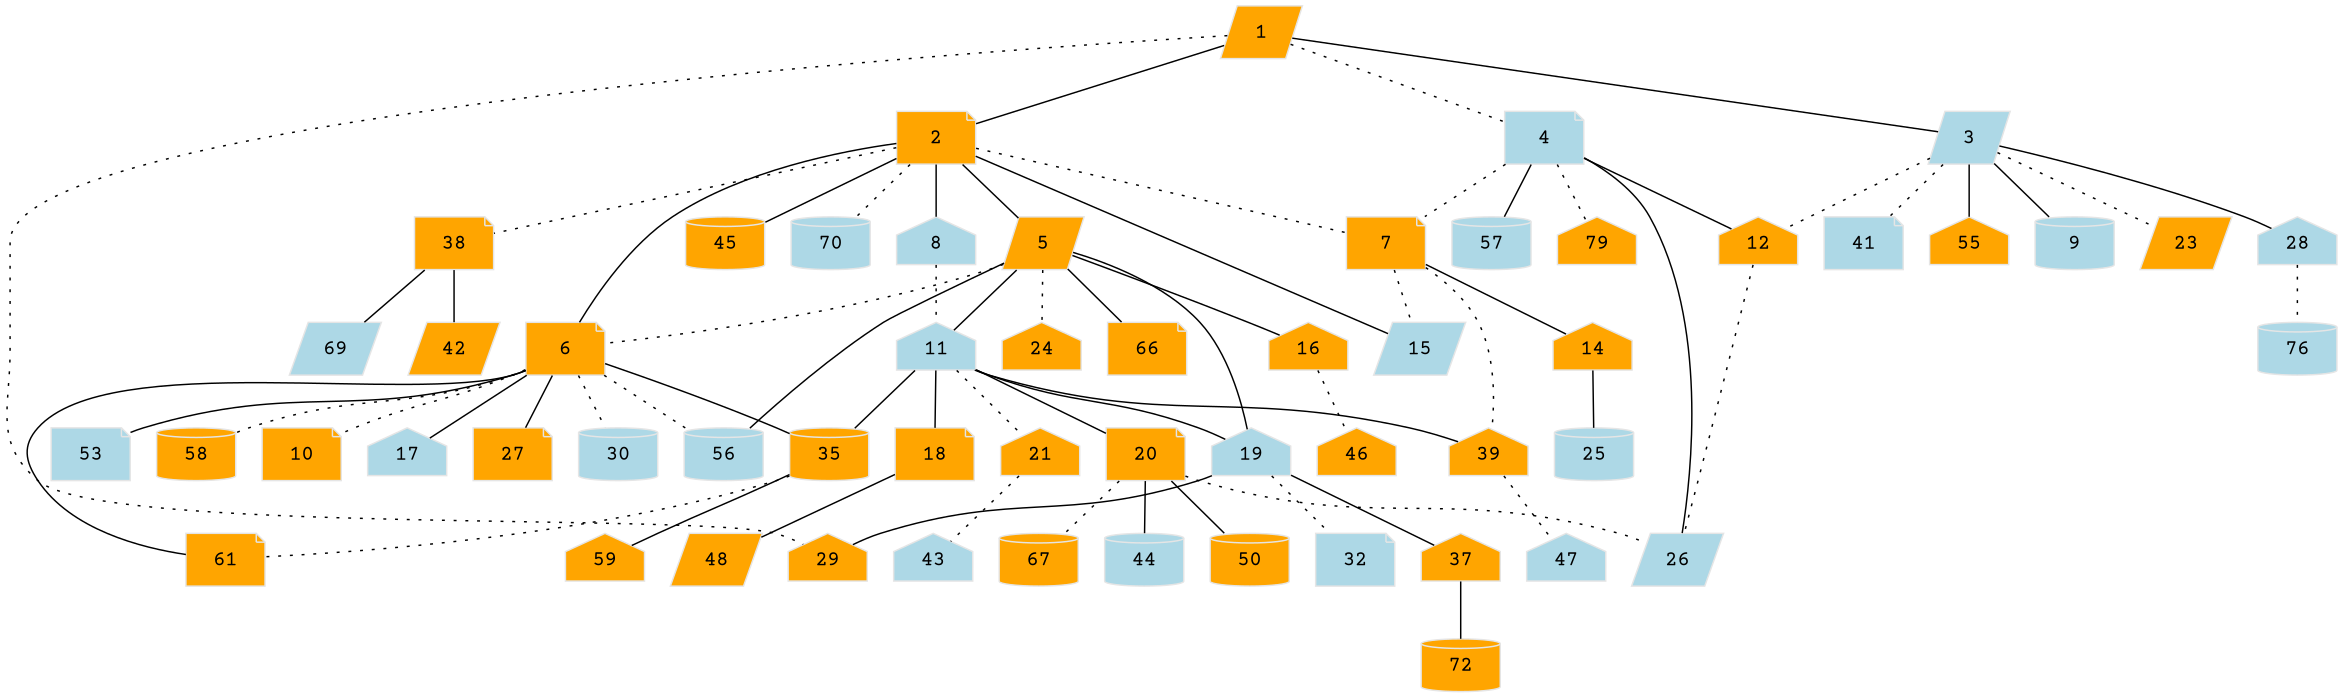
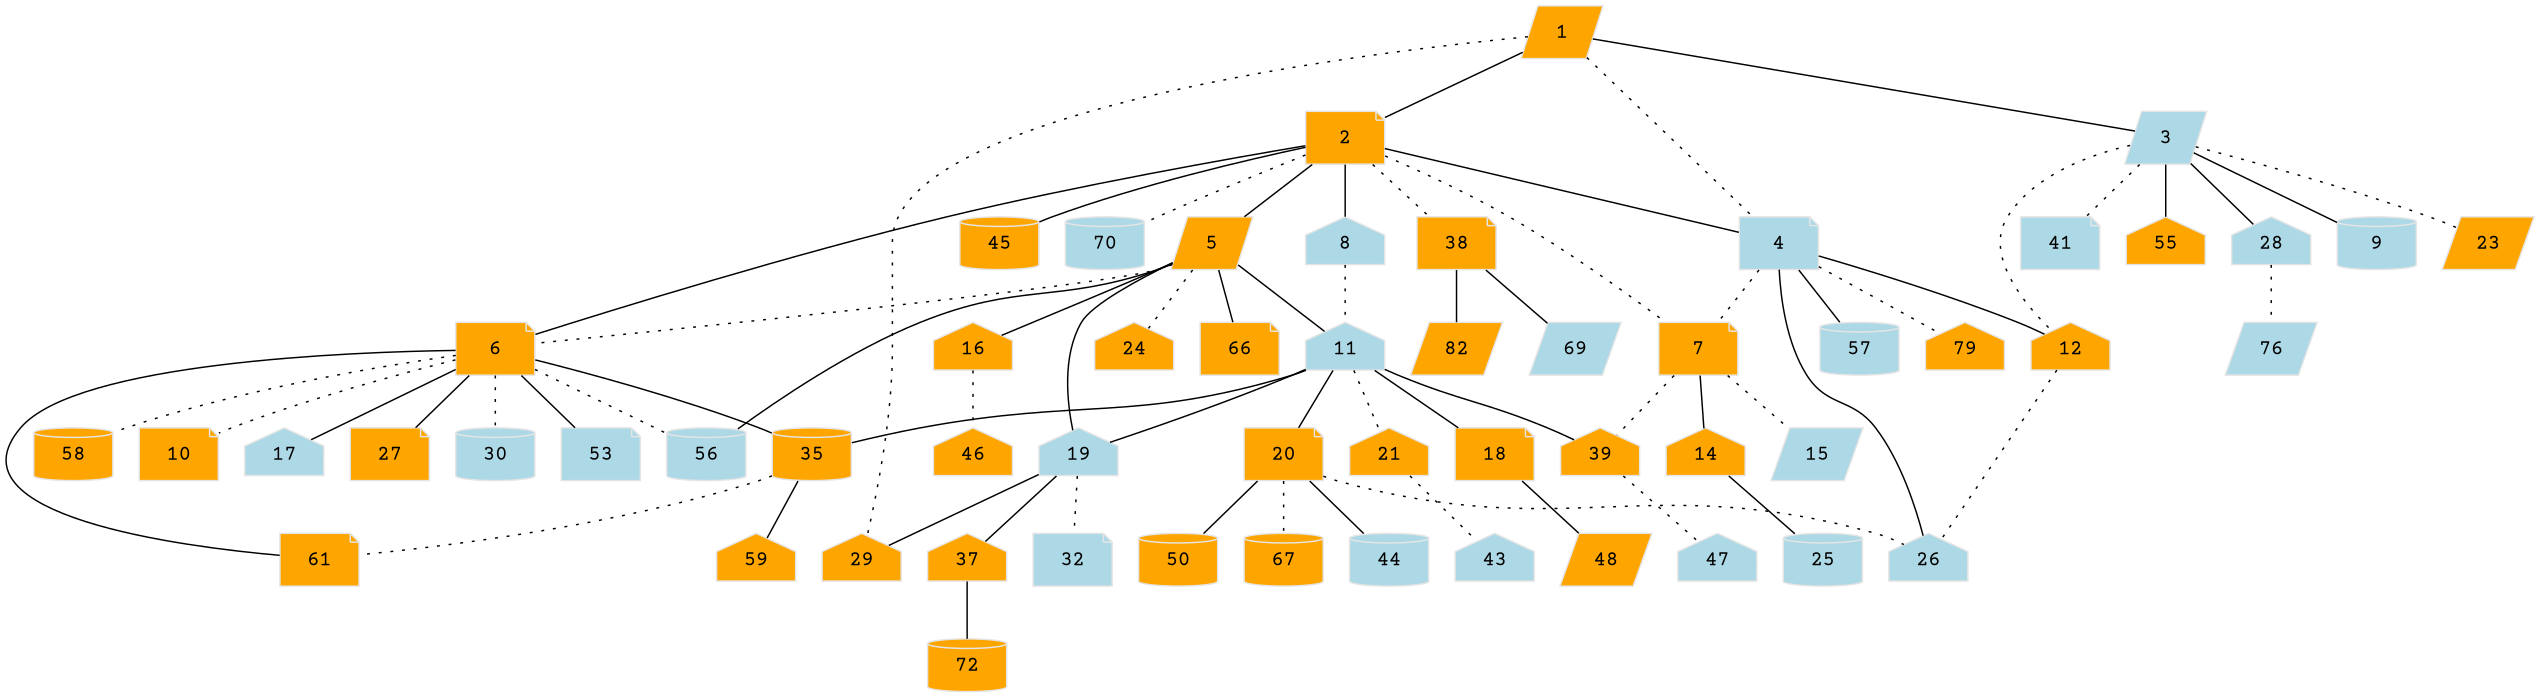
edge "2" -- "15": now "2" -- "4"
node "42": label "42" -> "82"
node "76": shape cylinder -> parallelogram
node "26": shape parallelogram -> house
